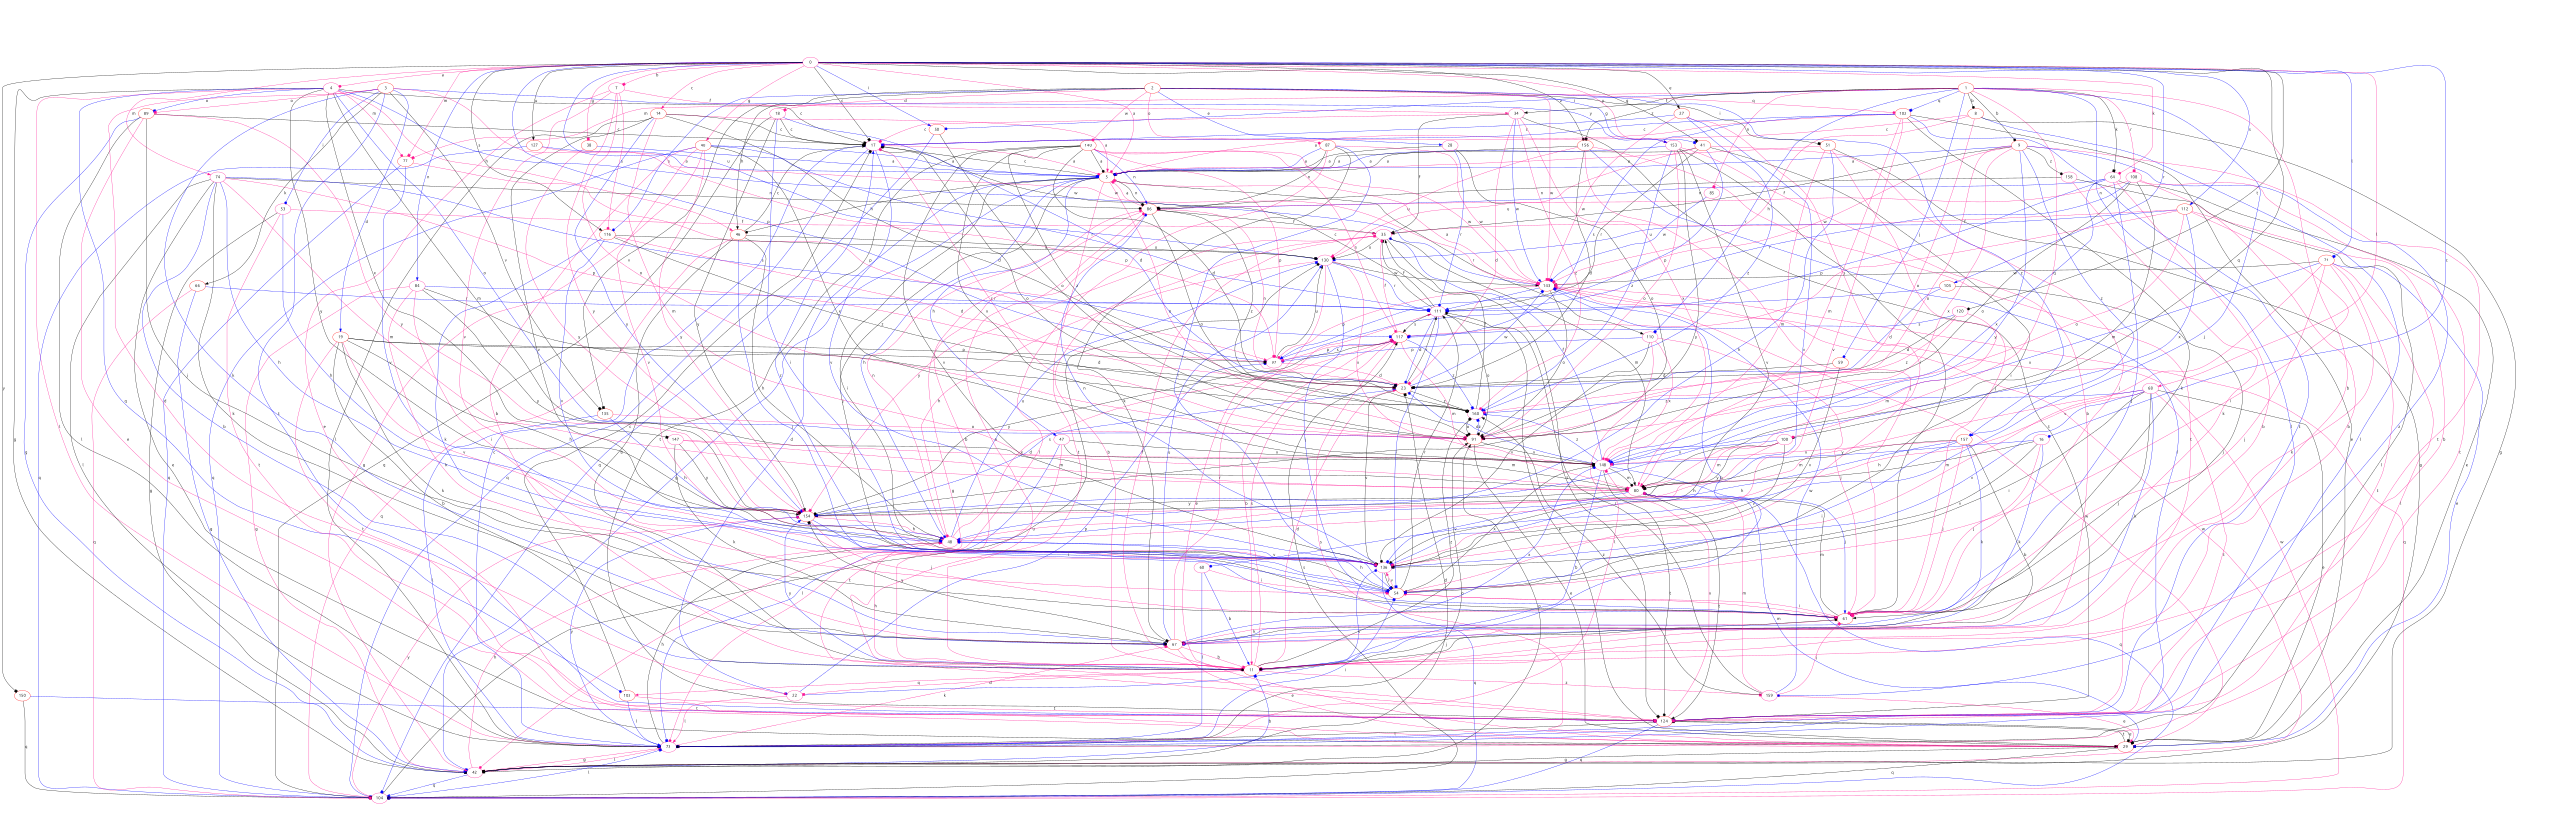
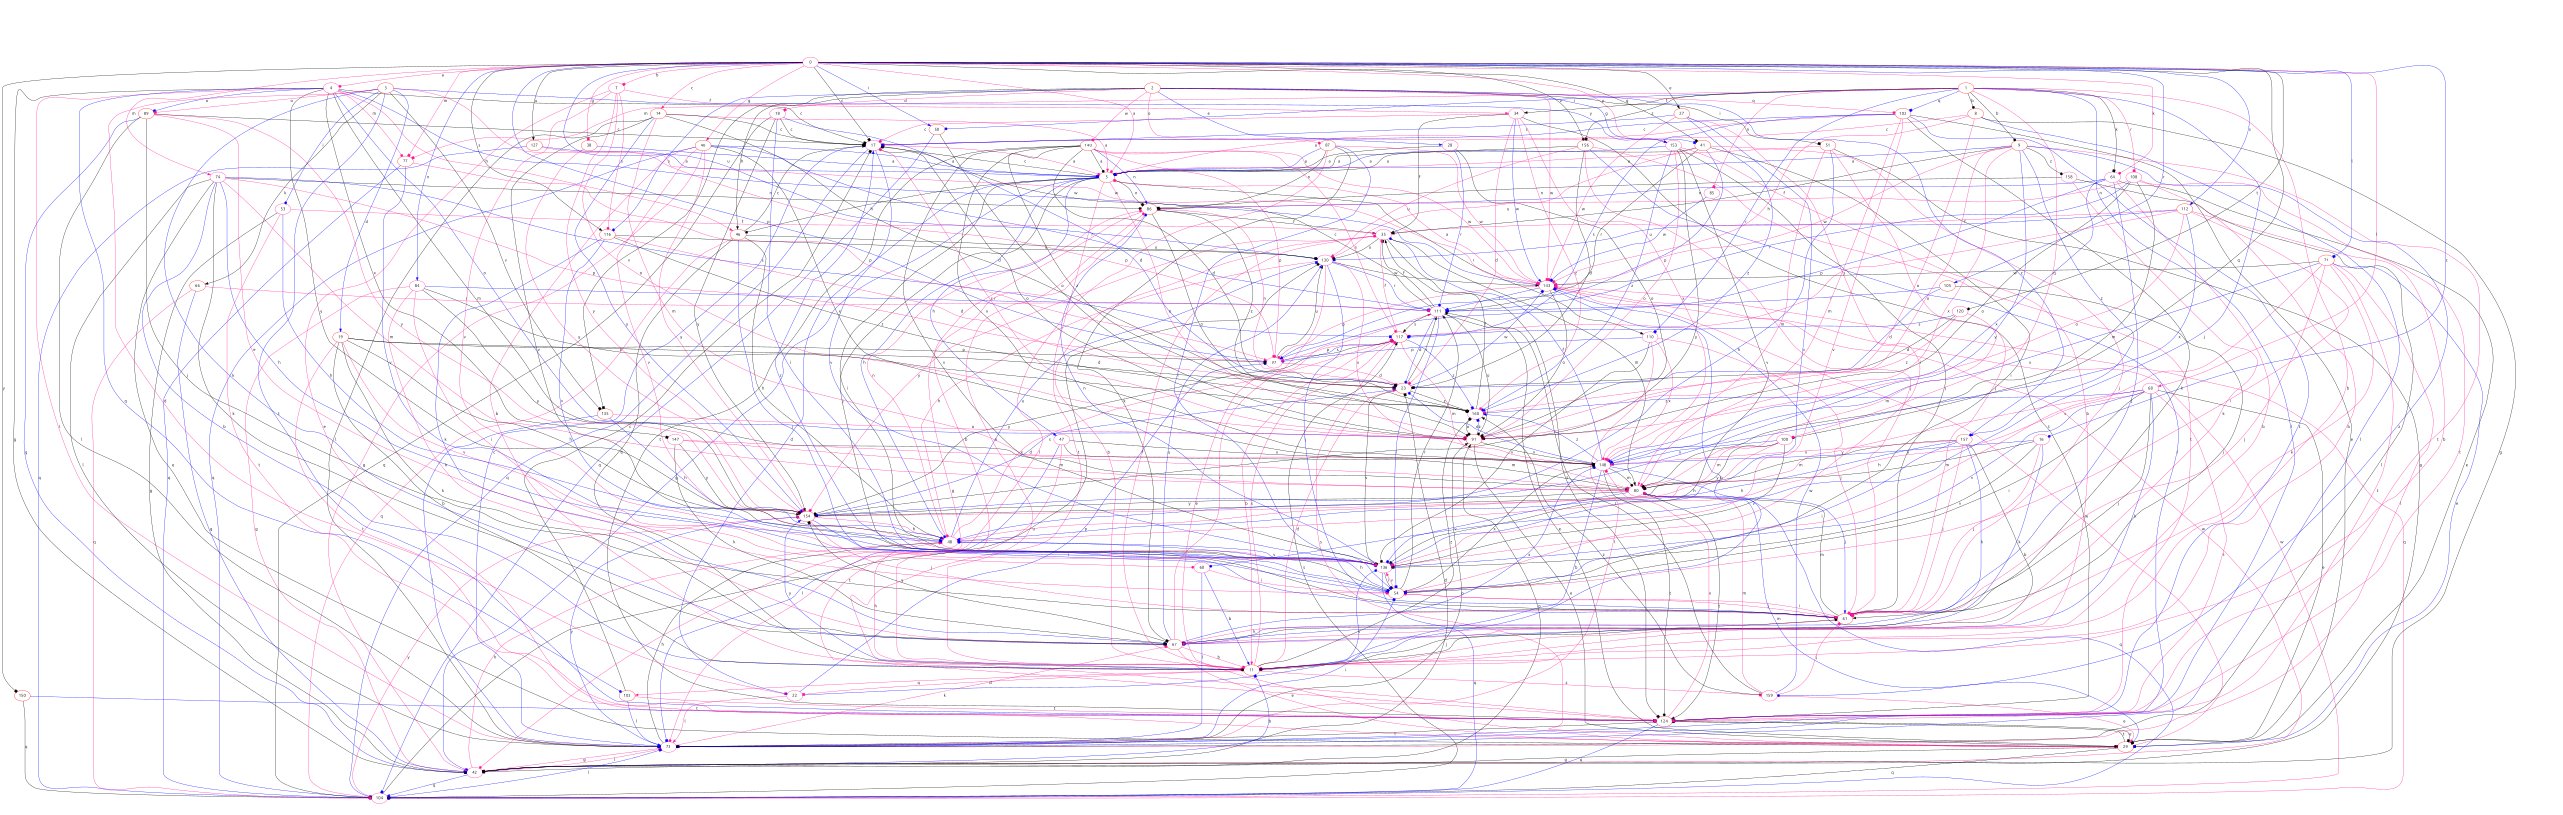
edge "86" -> "5": removed, label "a"
edge "66" -> "111": color blue -> deeppink
node "59": removed
edge "89" -> "29": now "89" -> "60"
